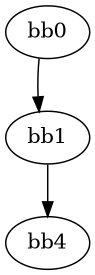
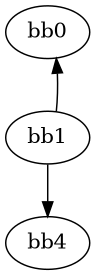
edge "bb0" -> "bb1": reversed
